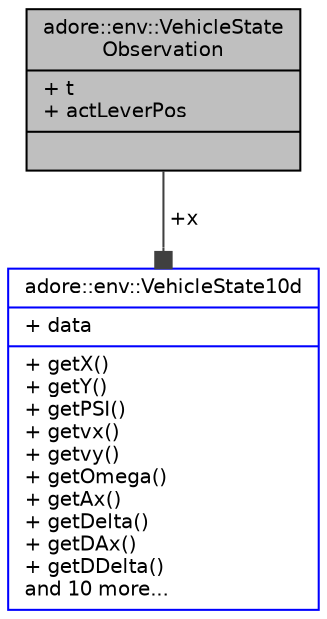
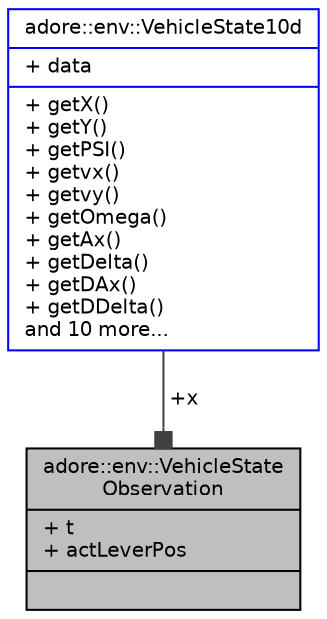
edge "adore::env::VehicleState" -> "adore::env::VehicleState10d": reversed
